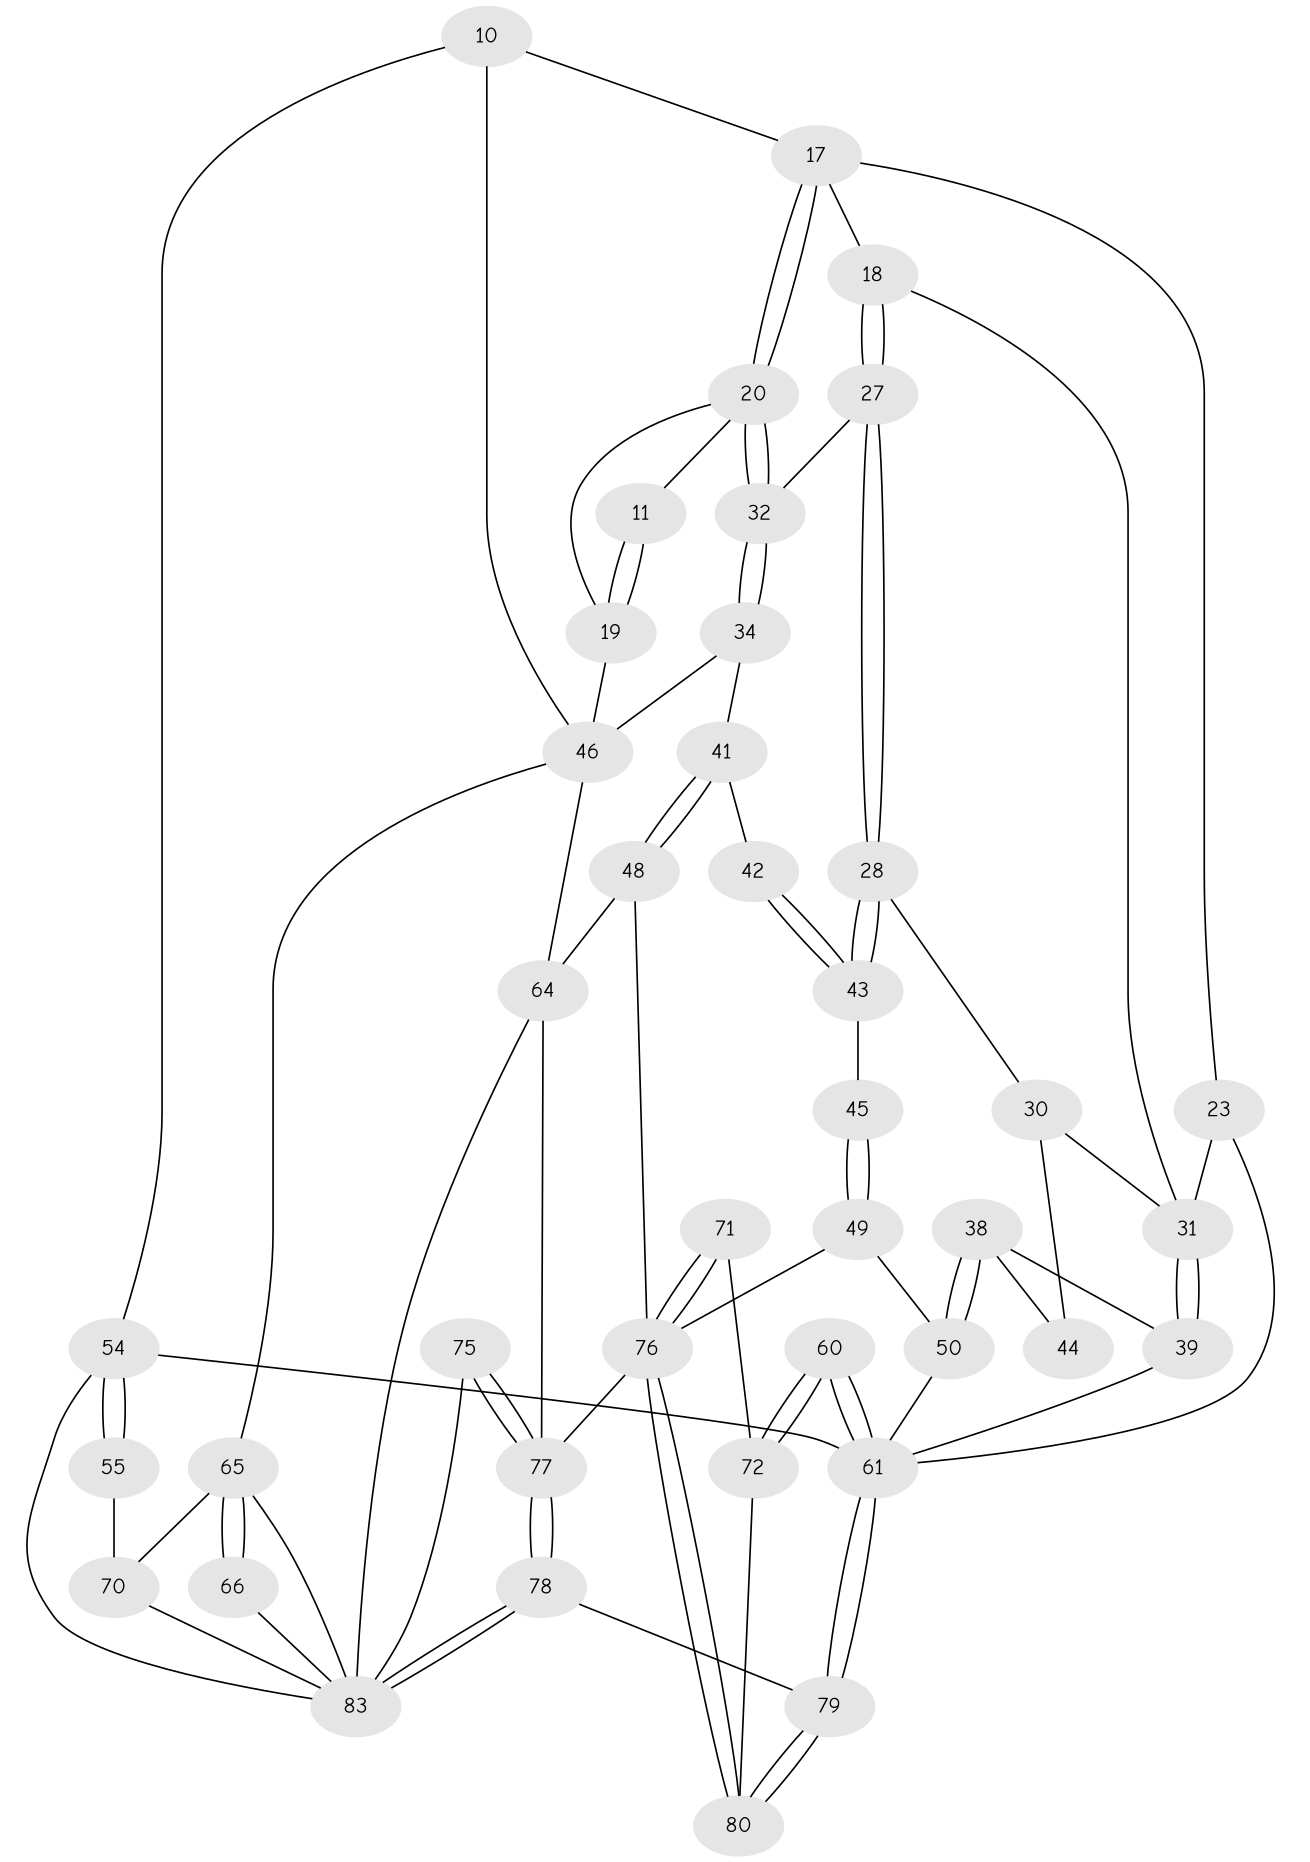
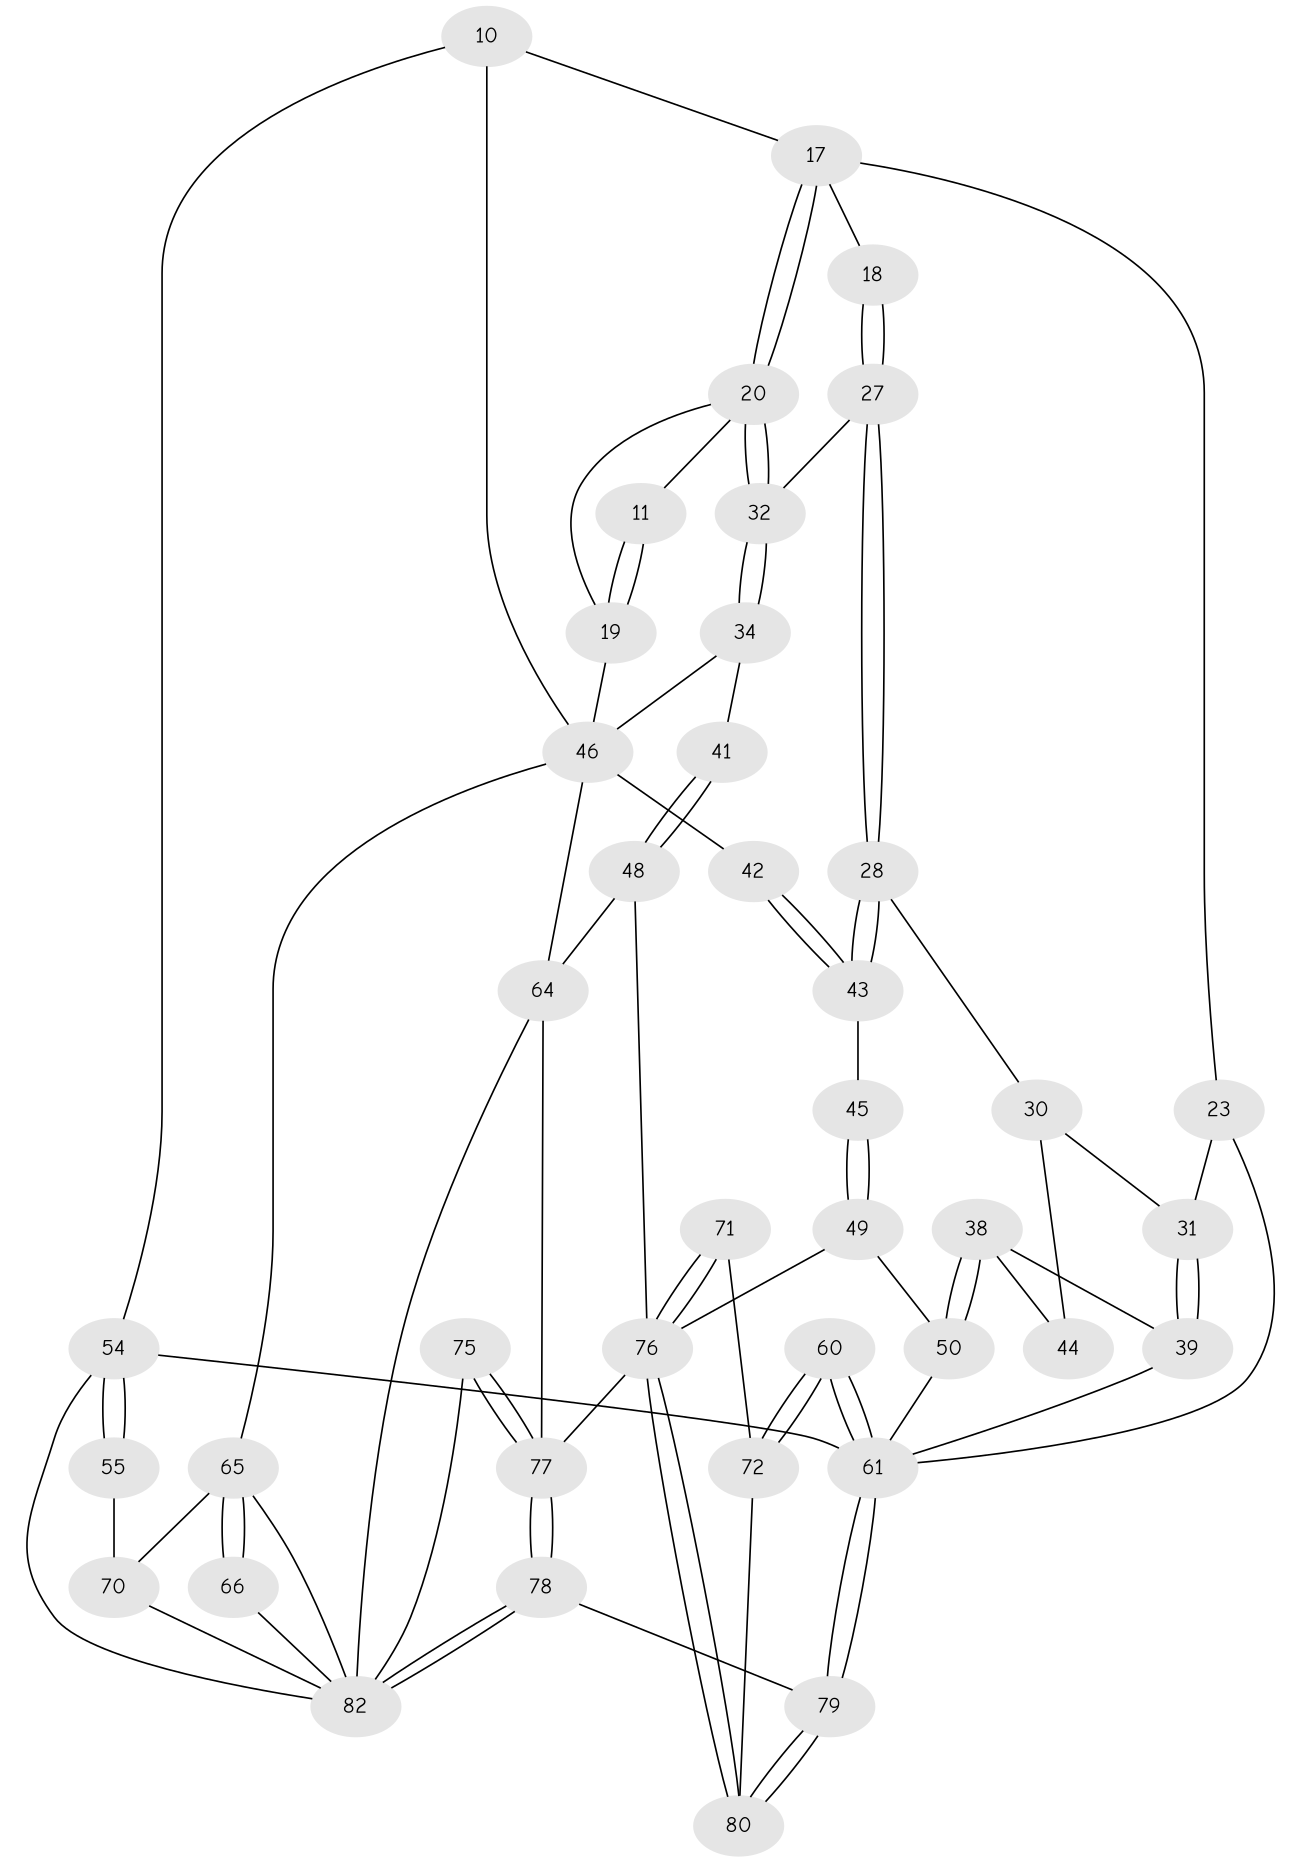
edge "18" -- "31": removed
edge "41" -- "42": now "46" -- "42"
node "83": label "83" -> "82"
